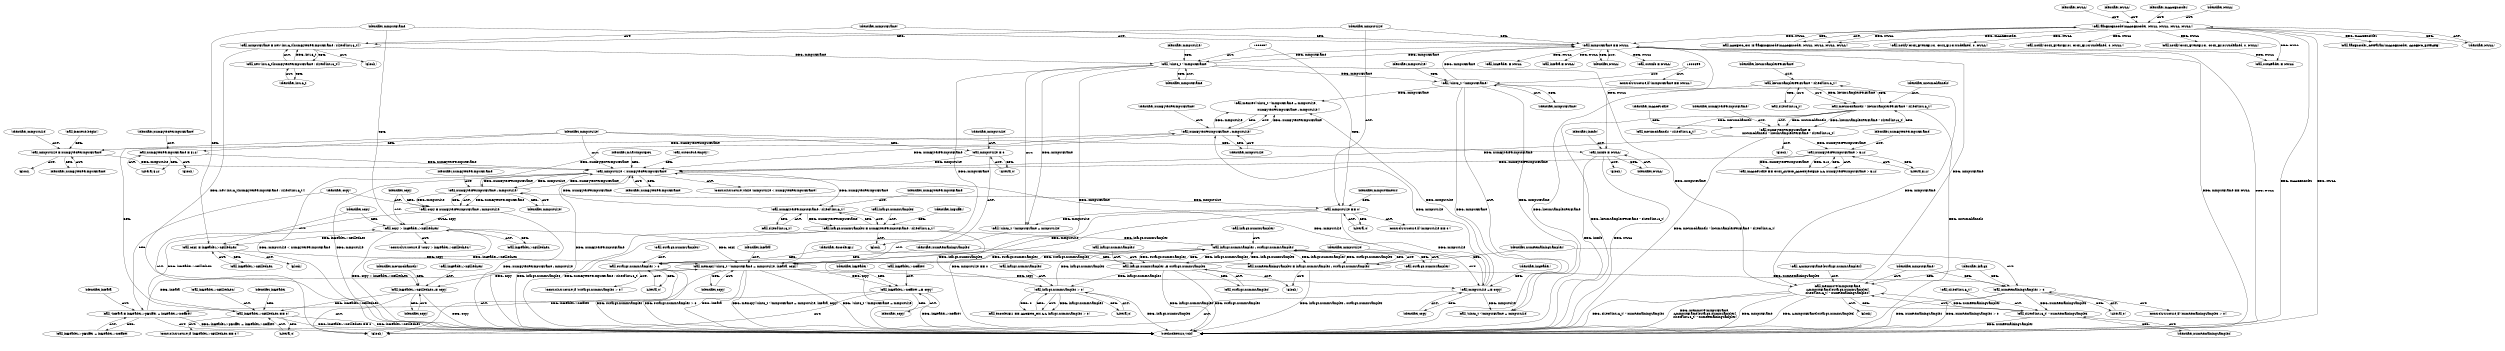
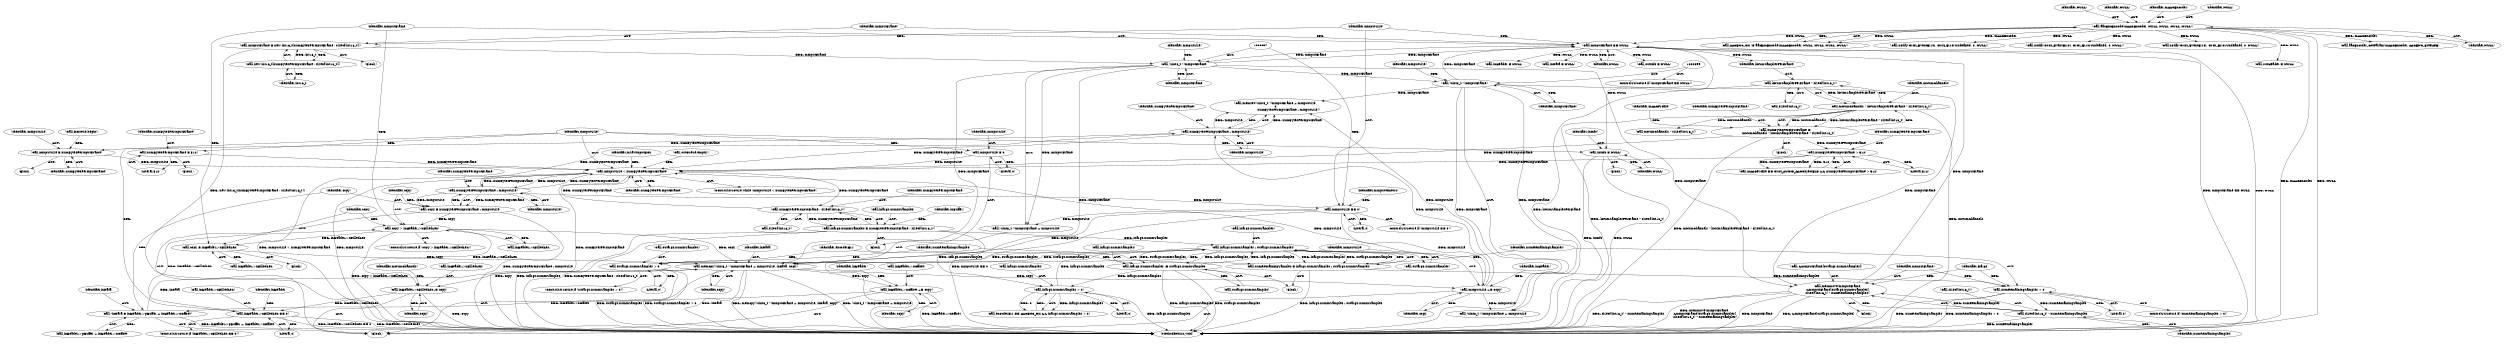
edge "(Call,mInputFrame == NULL)" -> "(Call,outHeader = NULL)": now "(Call,mInputFrame == NULL)" -> "(Identifier,kNumSamplesPerFrame)"
edge "(Call,copy = numBytesPerInputFrame - mInputSize)" -> "(Call,copy > inHeader->nFilledLen)": label "NULL: copy" -> "DDG: copy"
